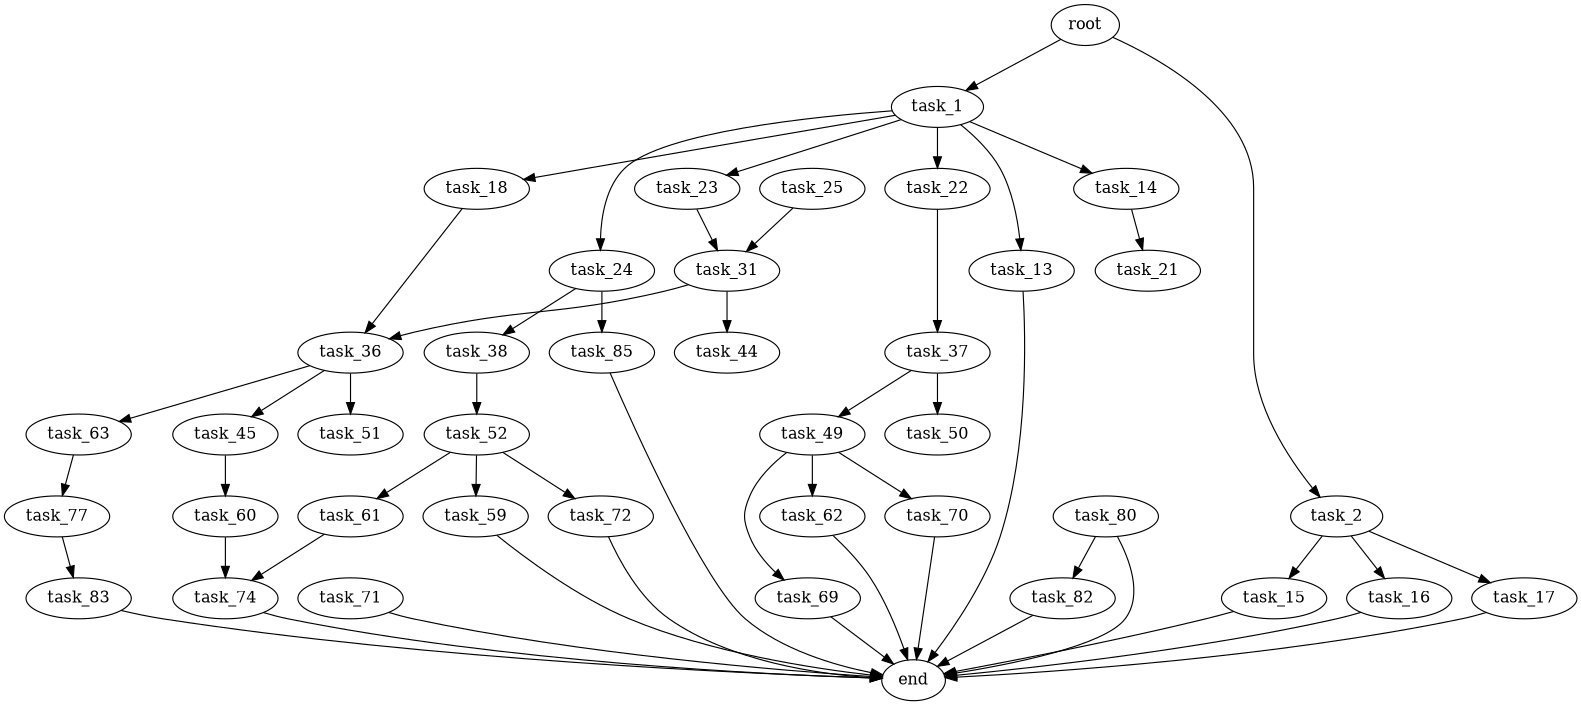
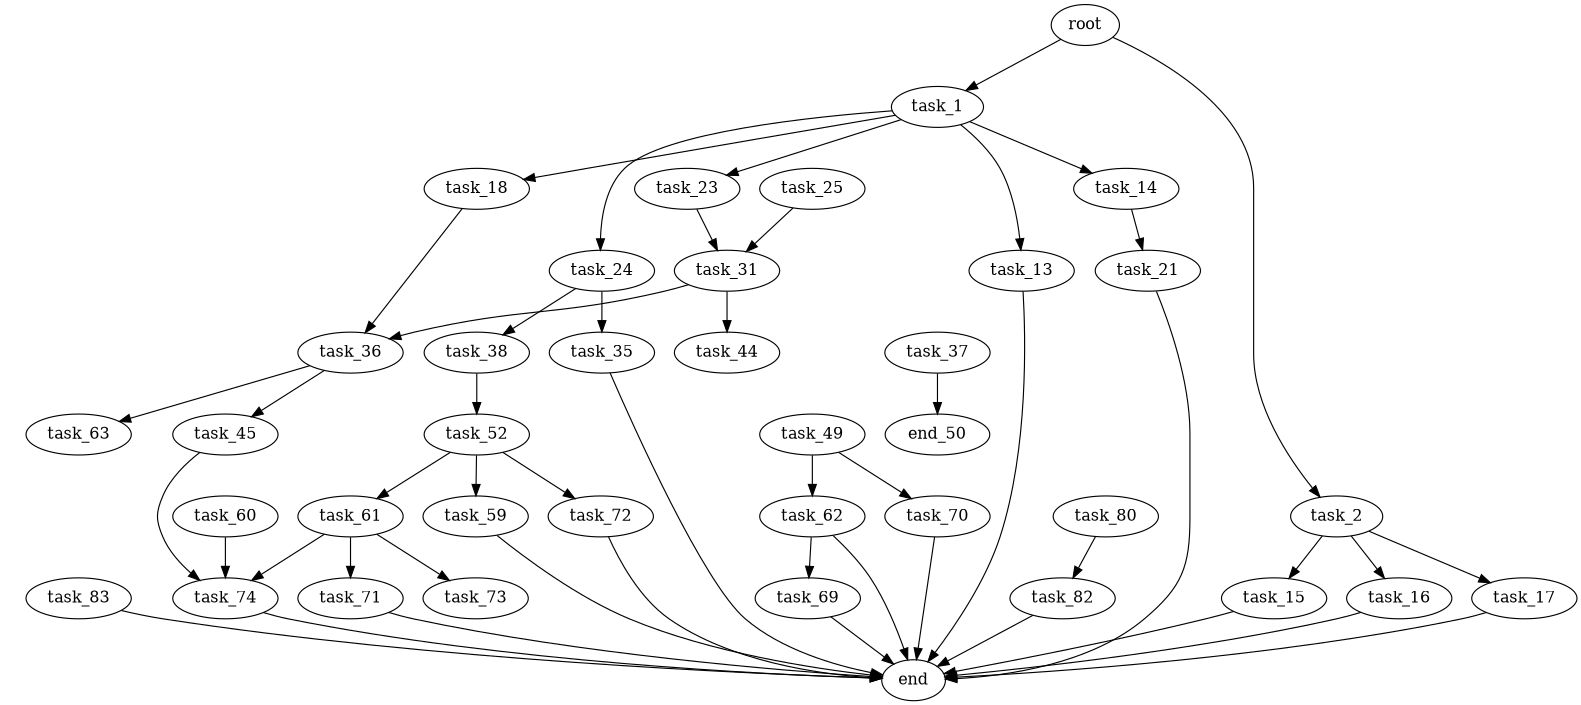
node "task_22": removed
node "task_85": label "task_85" -> "task_35"
edge "task_37" -> "task_49": removed
node "task_51": removed
node "task_50": label "task_50" -> "end_50"
edge "task_45" -> "task_60": now "task_45" -> "task_74"
edge "task_49" -> "task_69": now "task_62" -> "task_69"
node "task_77": removed
edge "task_61" -> "task_71": added
node "task_73": added
edge "task_80" -> "end": now "task_21" -> "end"
